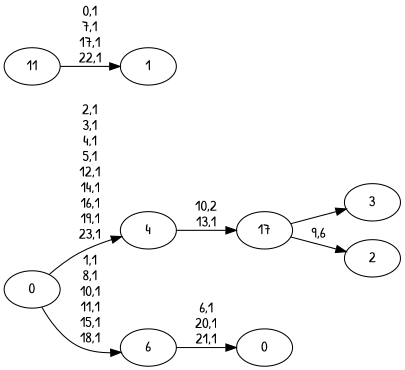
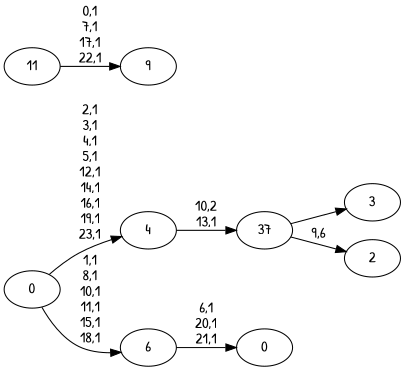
node "1": label "1" -> "9"
node "17": label "17" -> "37"
